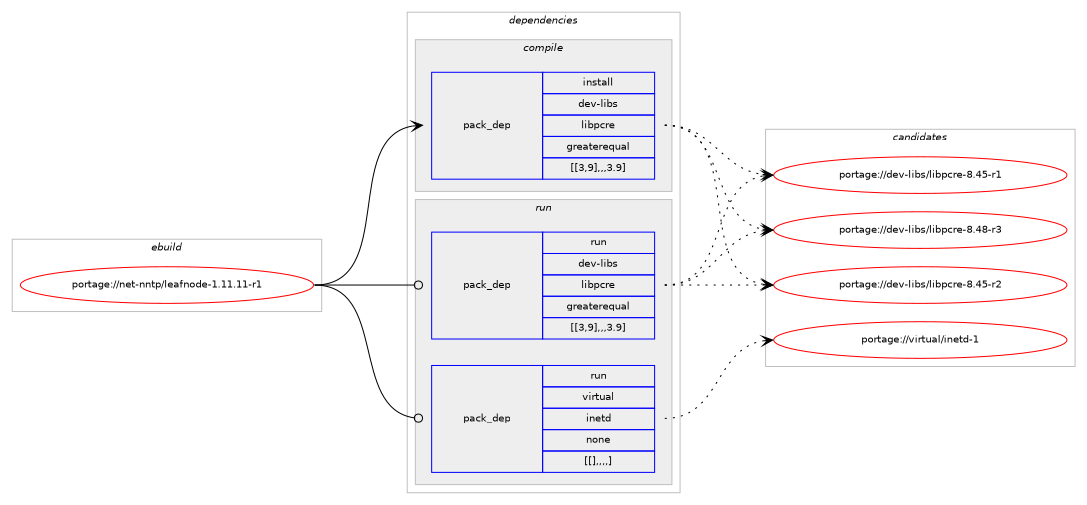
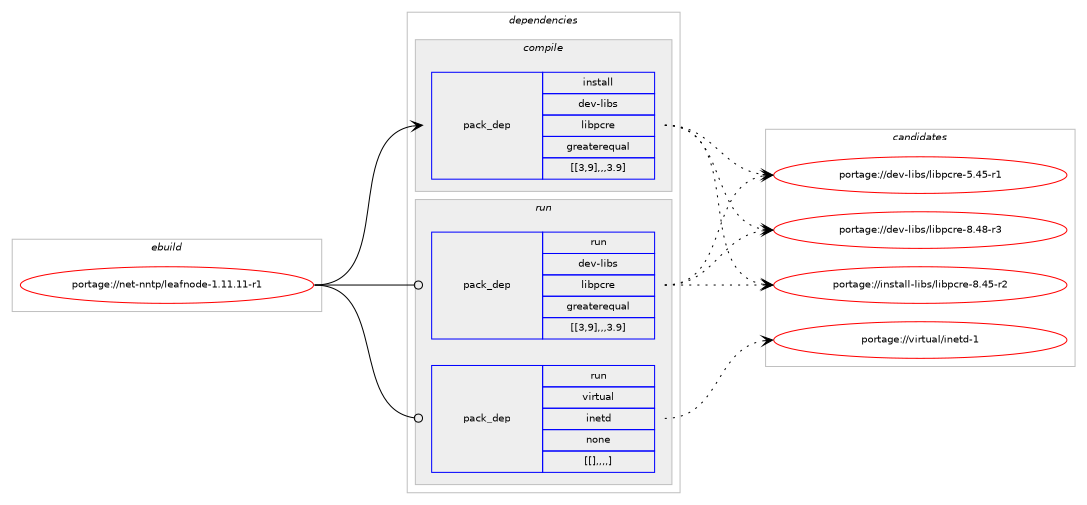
node "portage://dev-libs/libpcre-8.45-r1": label "portage://dev-libs/libpcre-8.45-r1" -> "portage://dev-libs/libpcre-5.45-r1"
node "portage://dev-libs/libpcre-8.45-r2": label "portage://dev-libs/libpcre-8.45-r2" -> "portage://install-libs/libpcre-8.45-r2"
